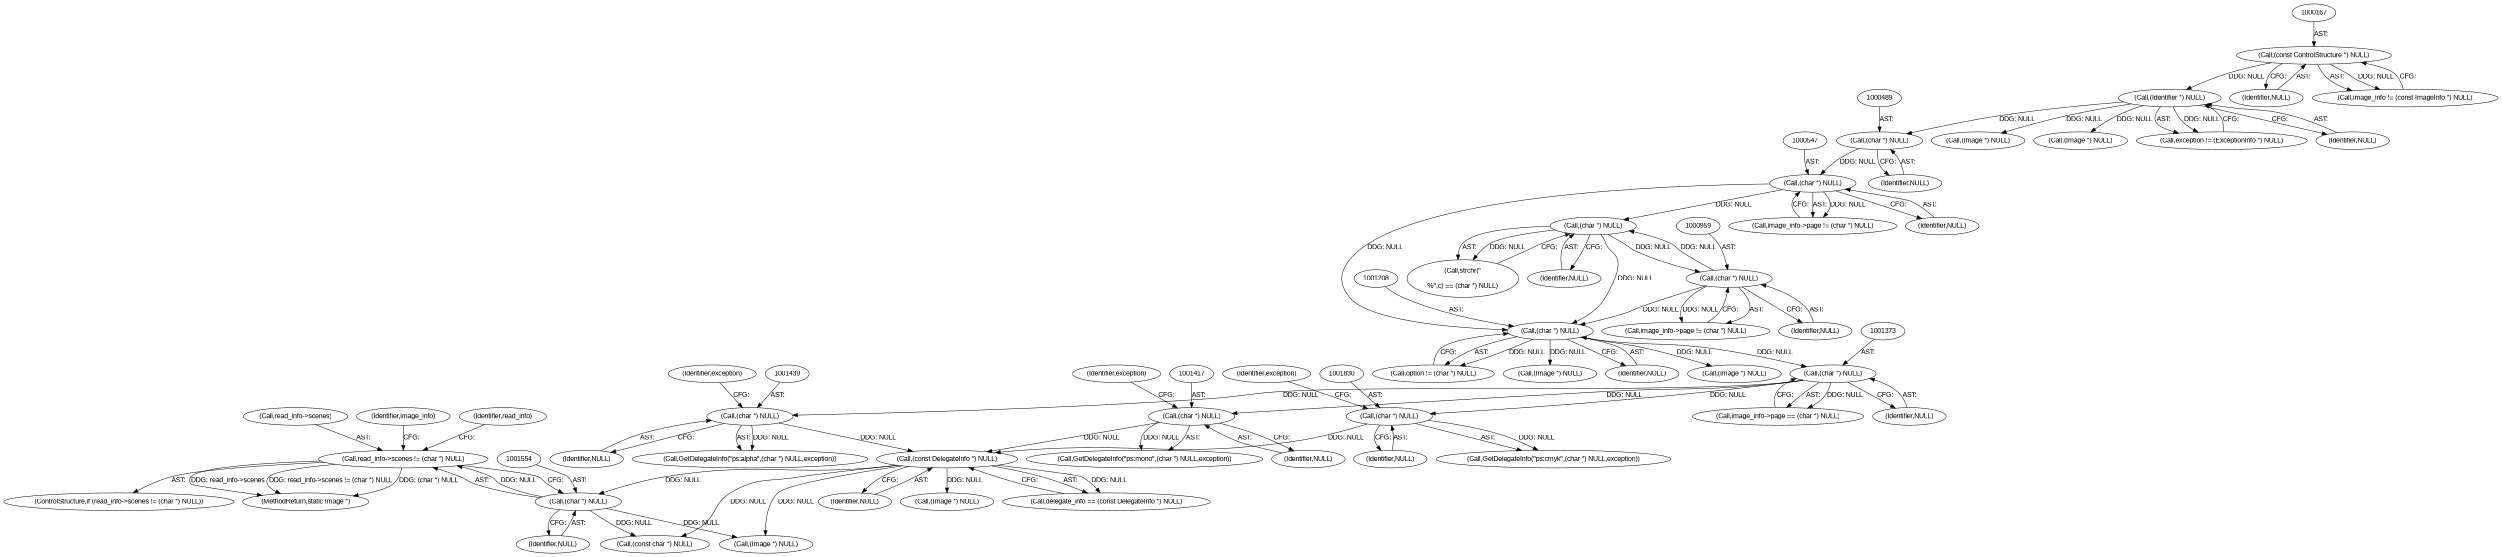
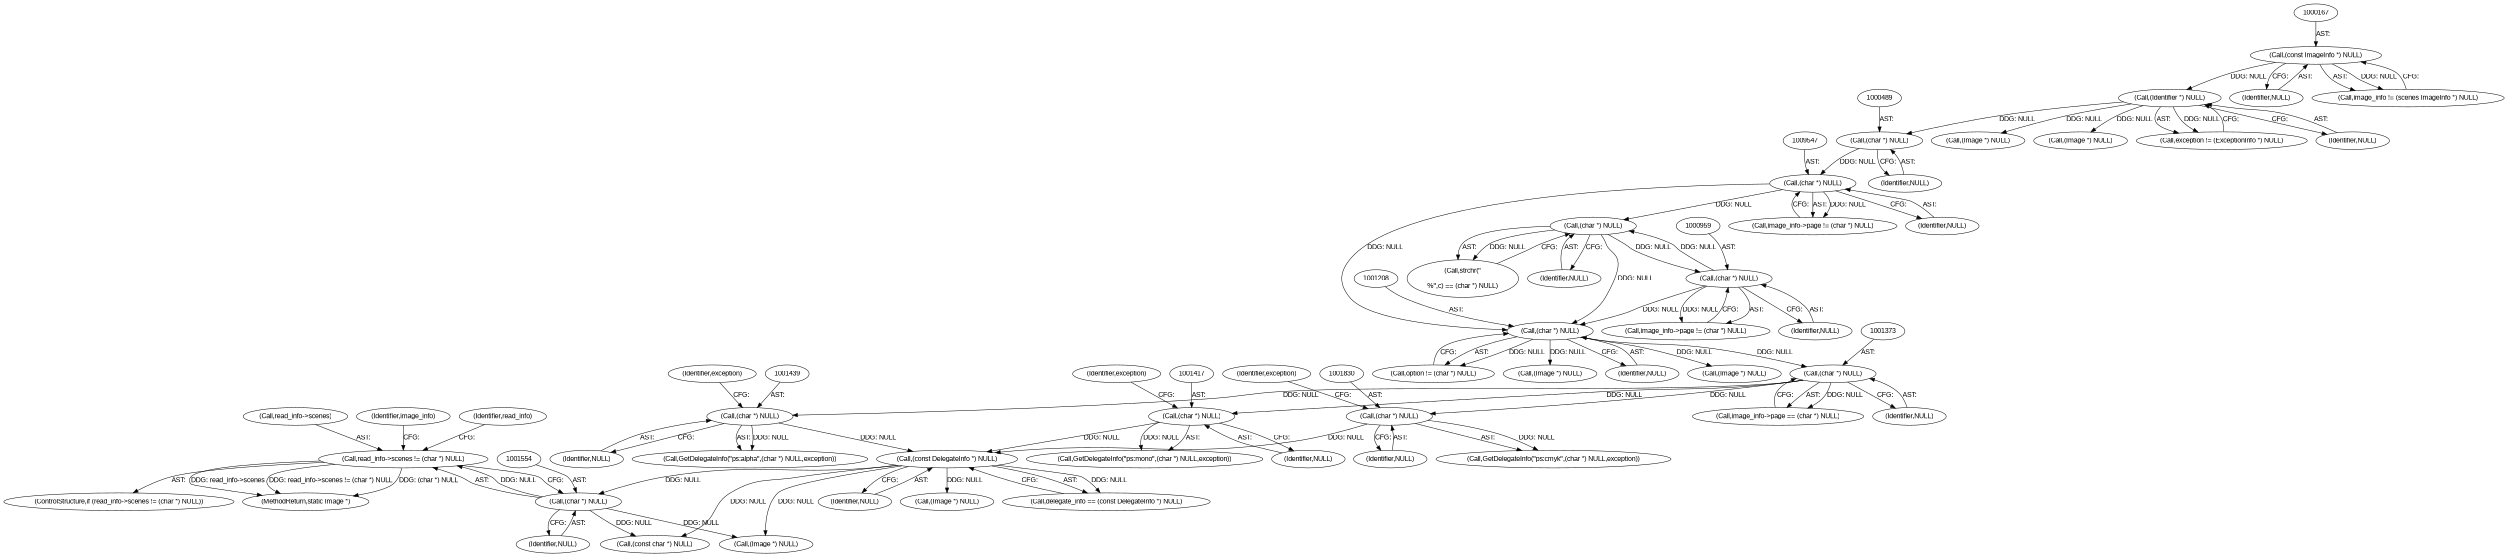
node "(Call,(const ControlStructure *) NULL)": label "(Call,(const ControlStructure *) NULL)" -> "(Call,(const ImageInfo *) NULL)"
node "(Call,image_info != (const ImageInfo *) NULL)": label "(Call,image_info != (const ImageInfo *) NULL)" -> "(Call,image_info != (scenes ImageInfo *) NULL)"
node "1000547": label "1000547" -> "1009547"
